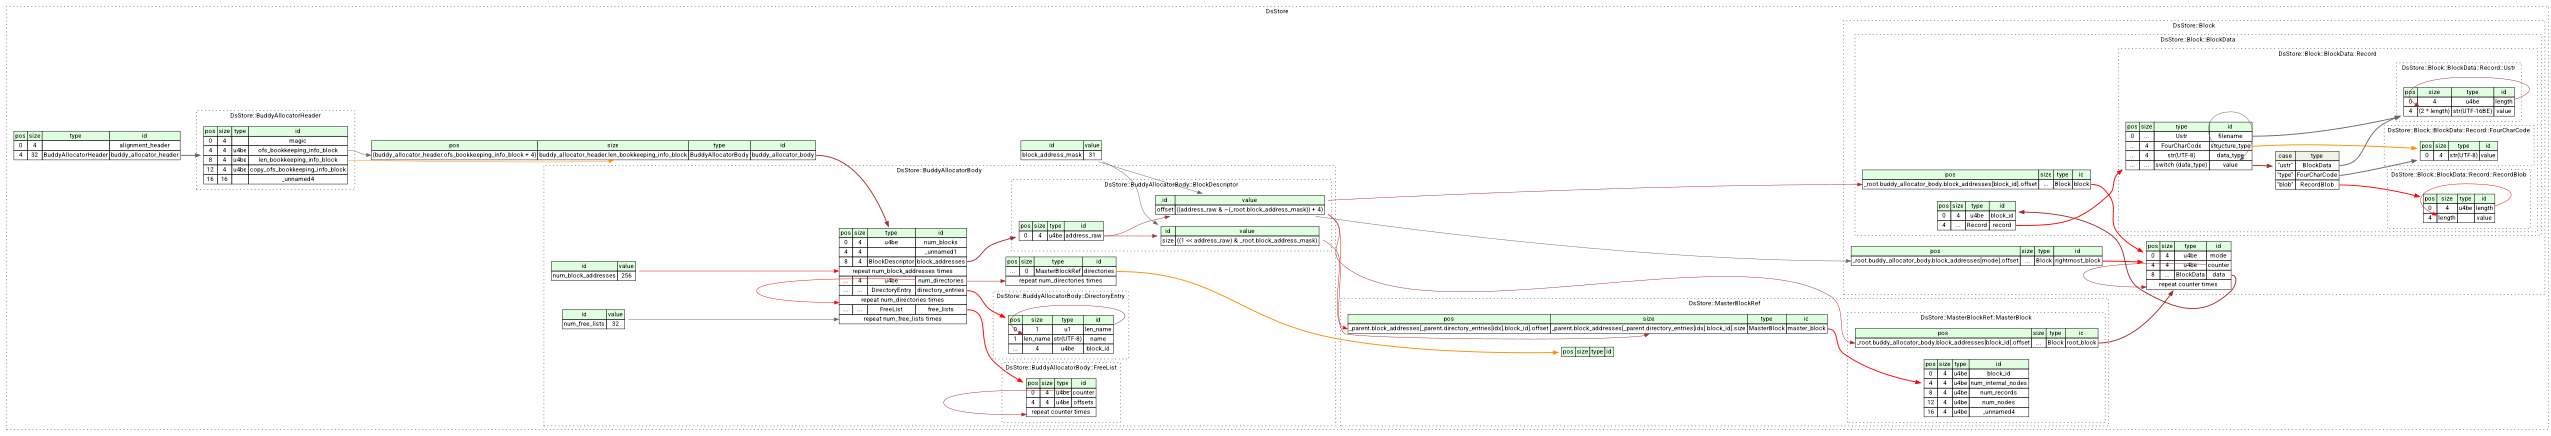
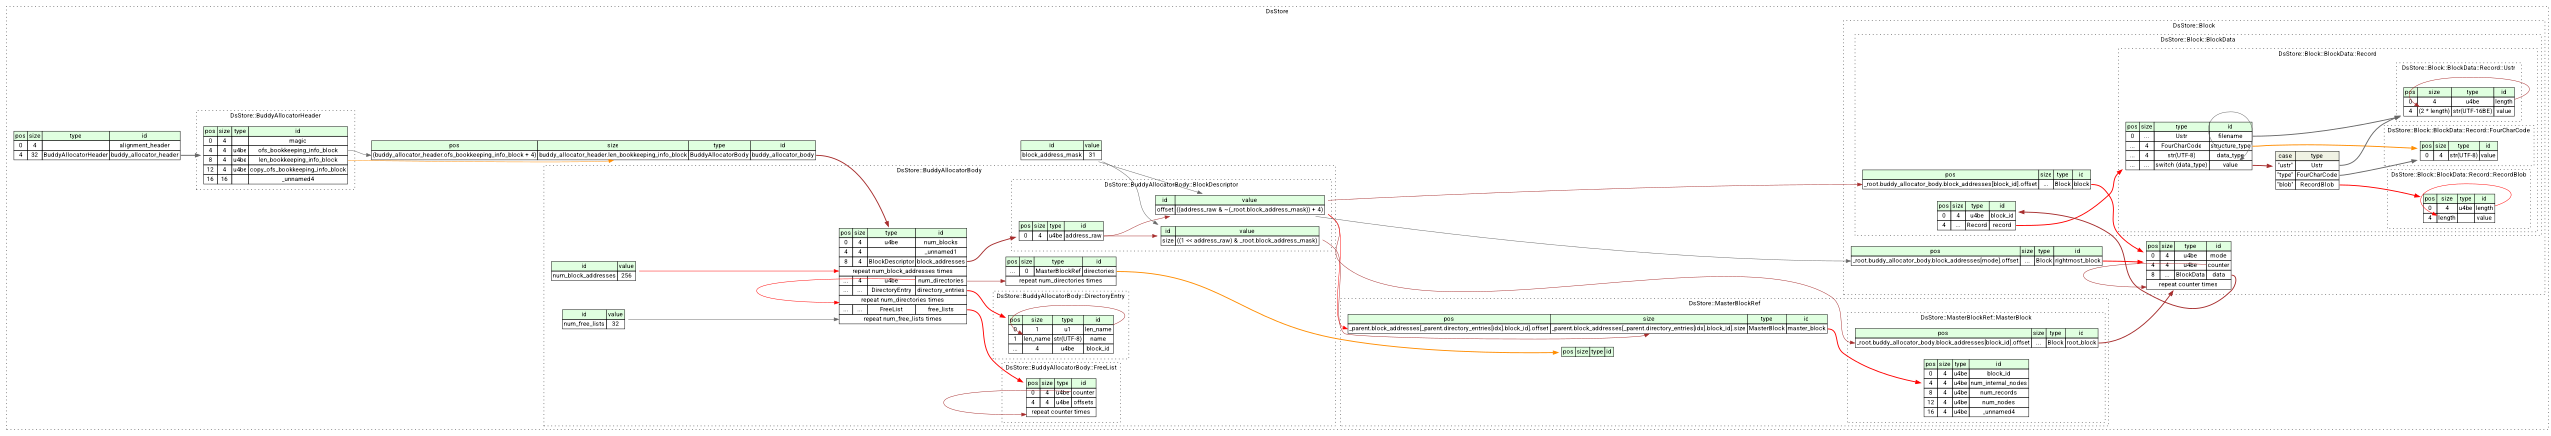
node "case": text "BlockData" -> "Ustr"
